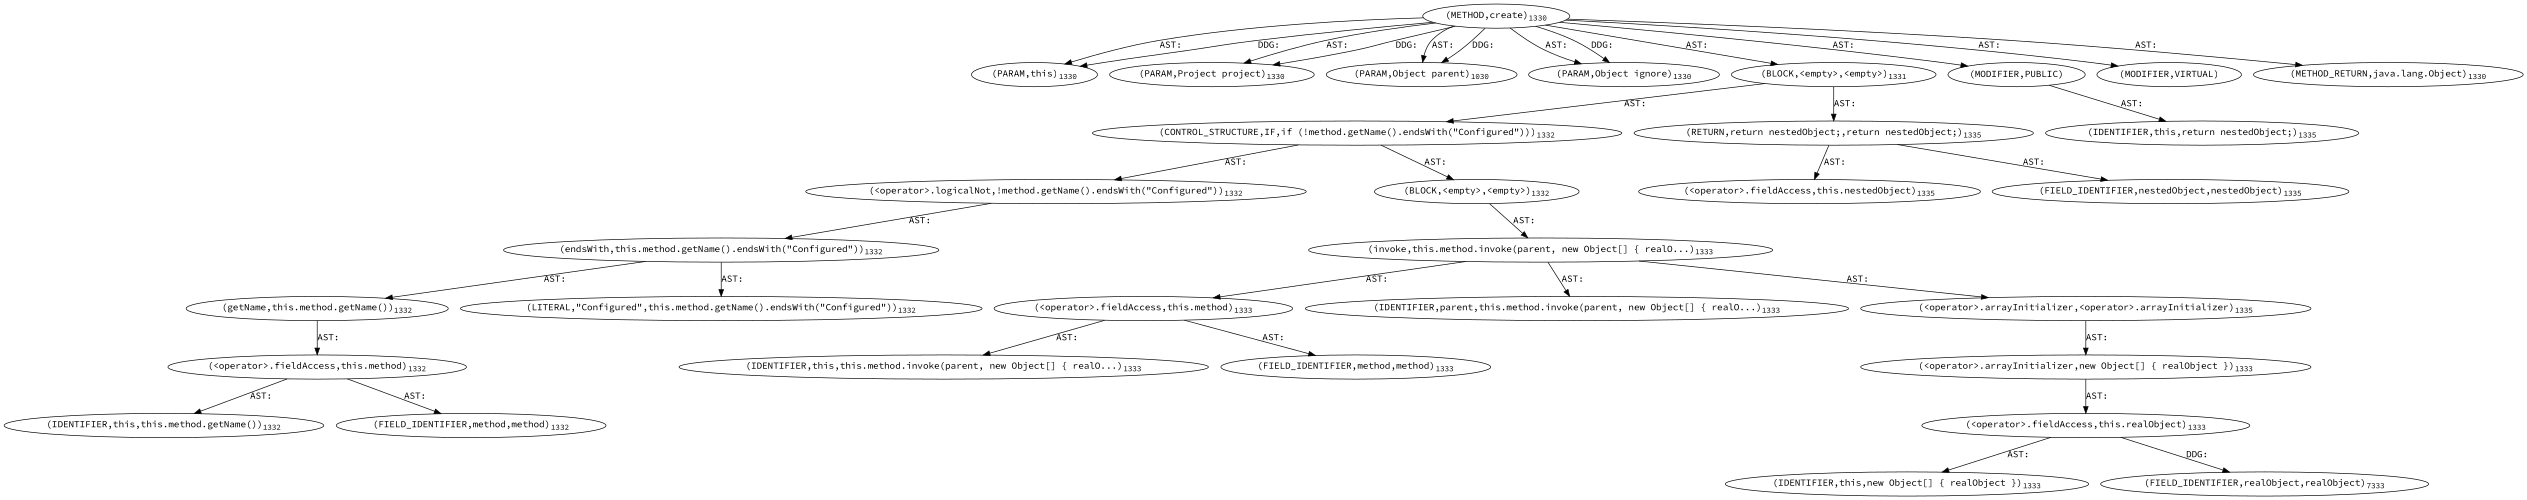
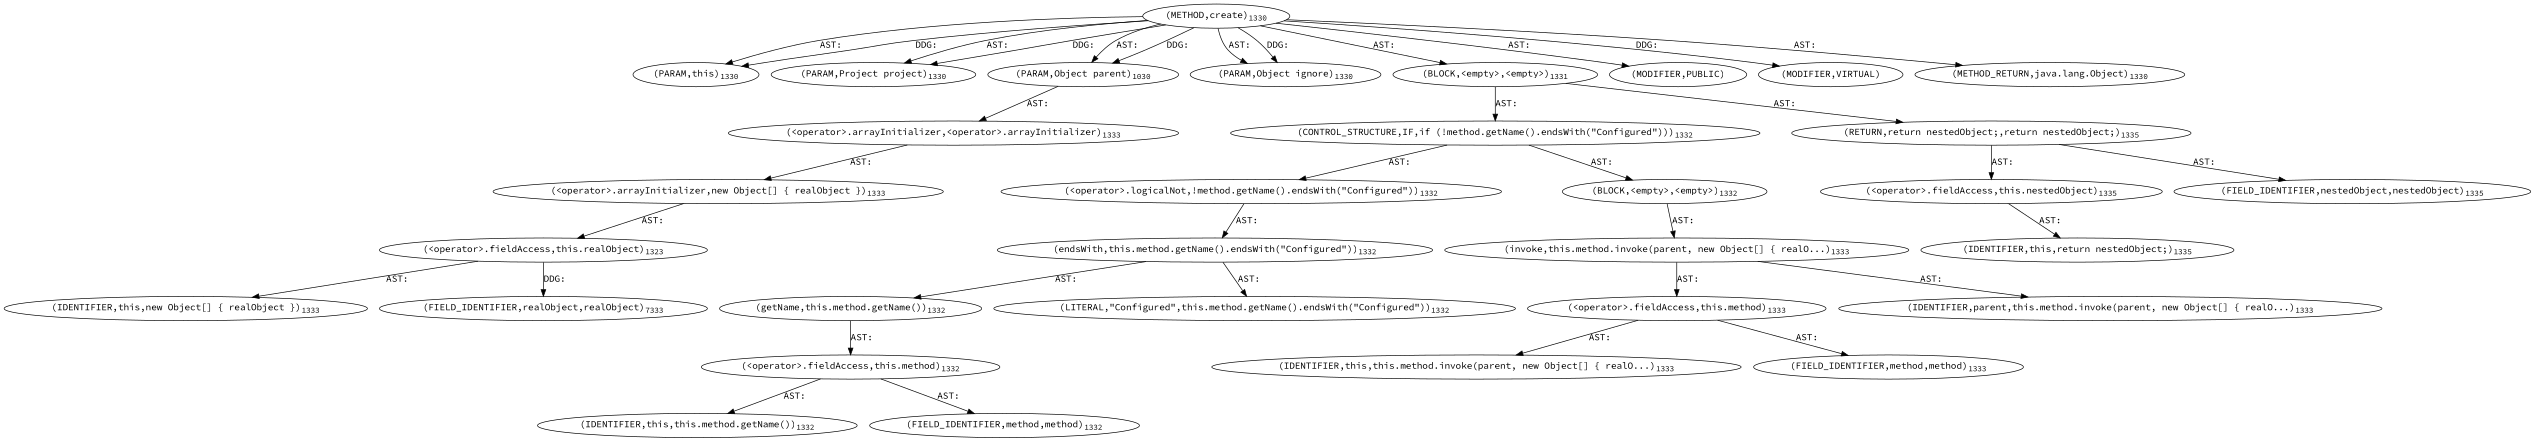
edge "(METHOD,create)" -> "(MODIFIER,VIRTUAL)": label "AST: " -> "DDG: "
edge "(MODIFIER,PUBLIC)" -> "(IDENTIFIER,this,return nestedObject;)": now "(<operator>.fieldAccess,this.nestedObject)" -> "(IDENTIFIER,this,return nestedObject;)"
edge "(invoke,this.method.invoke(parent, new Object[] { realO...)" -> "(<operator>.arrayInitializer,<operator>.arrayInitializer)": now "(PARAM,Object parent)" -> "(<operator>.arrayInitializer,<operator>.arrayInitializer)"
node "(<operator>.arrayInitializer,<operator>.arrayInitializer)": text "1335" -> "1333"
node "(<operator>.fieldAccess,this.realObject)": text "1333" -> "1323"
